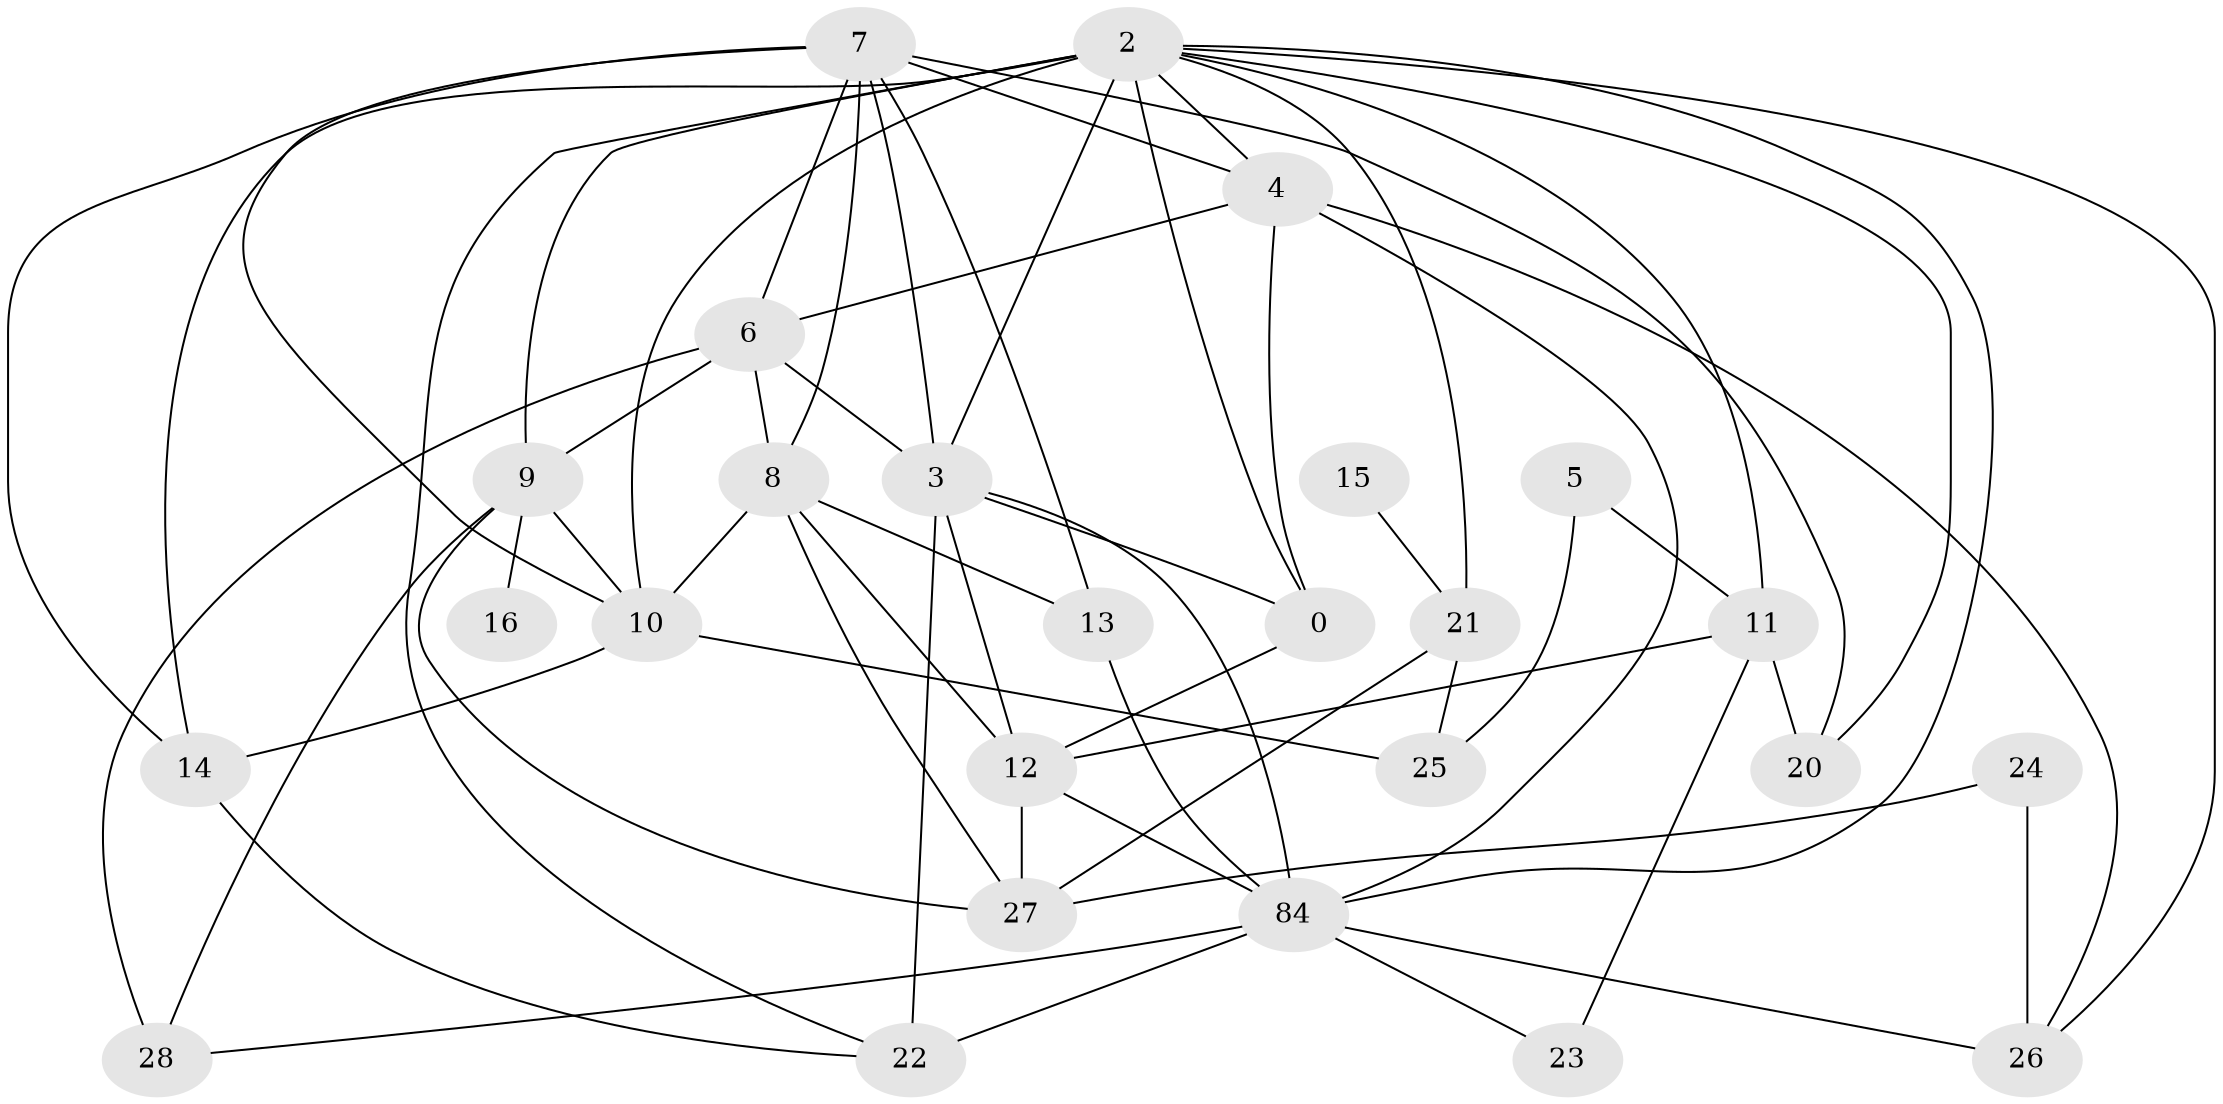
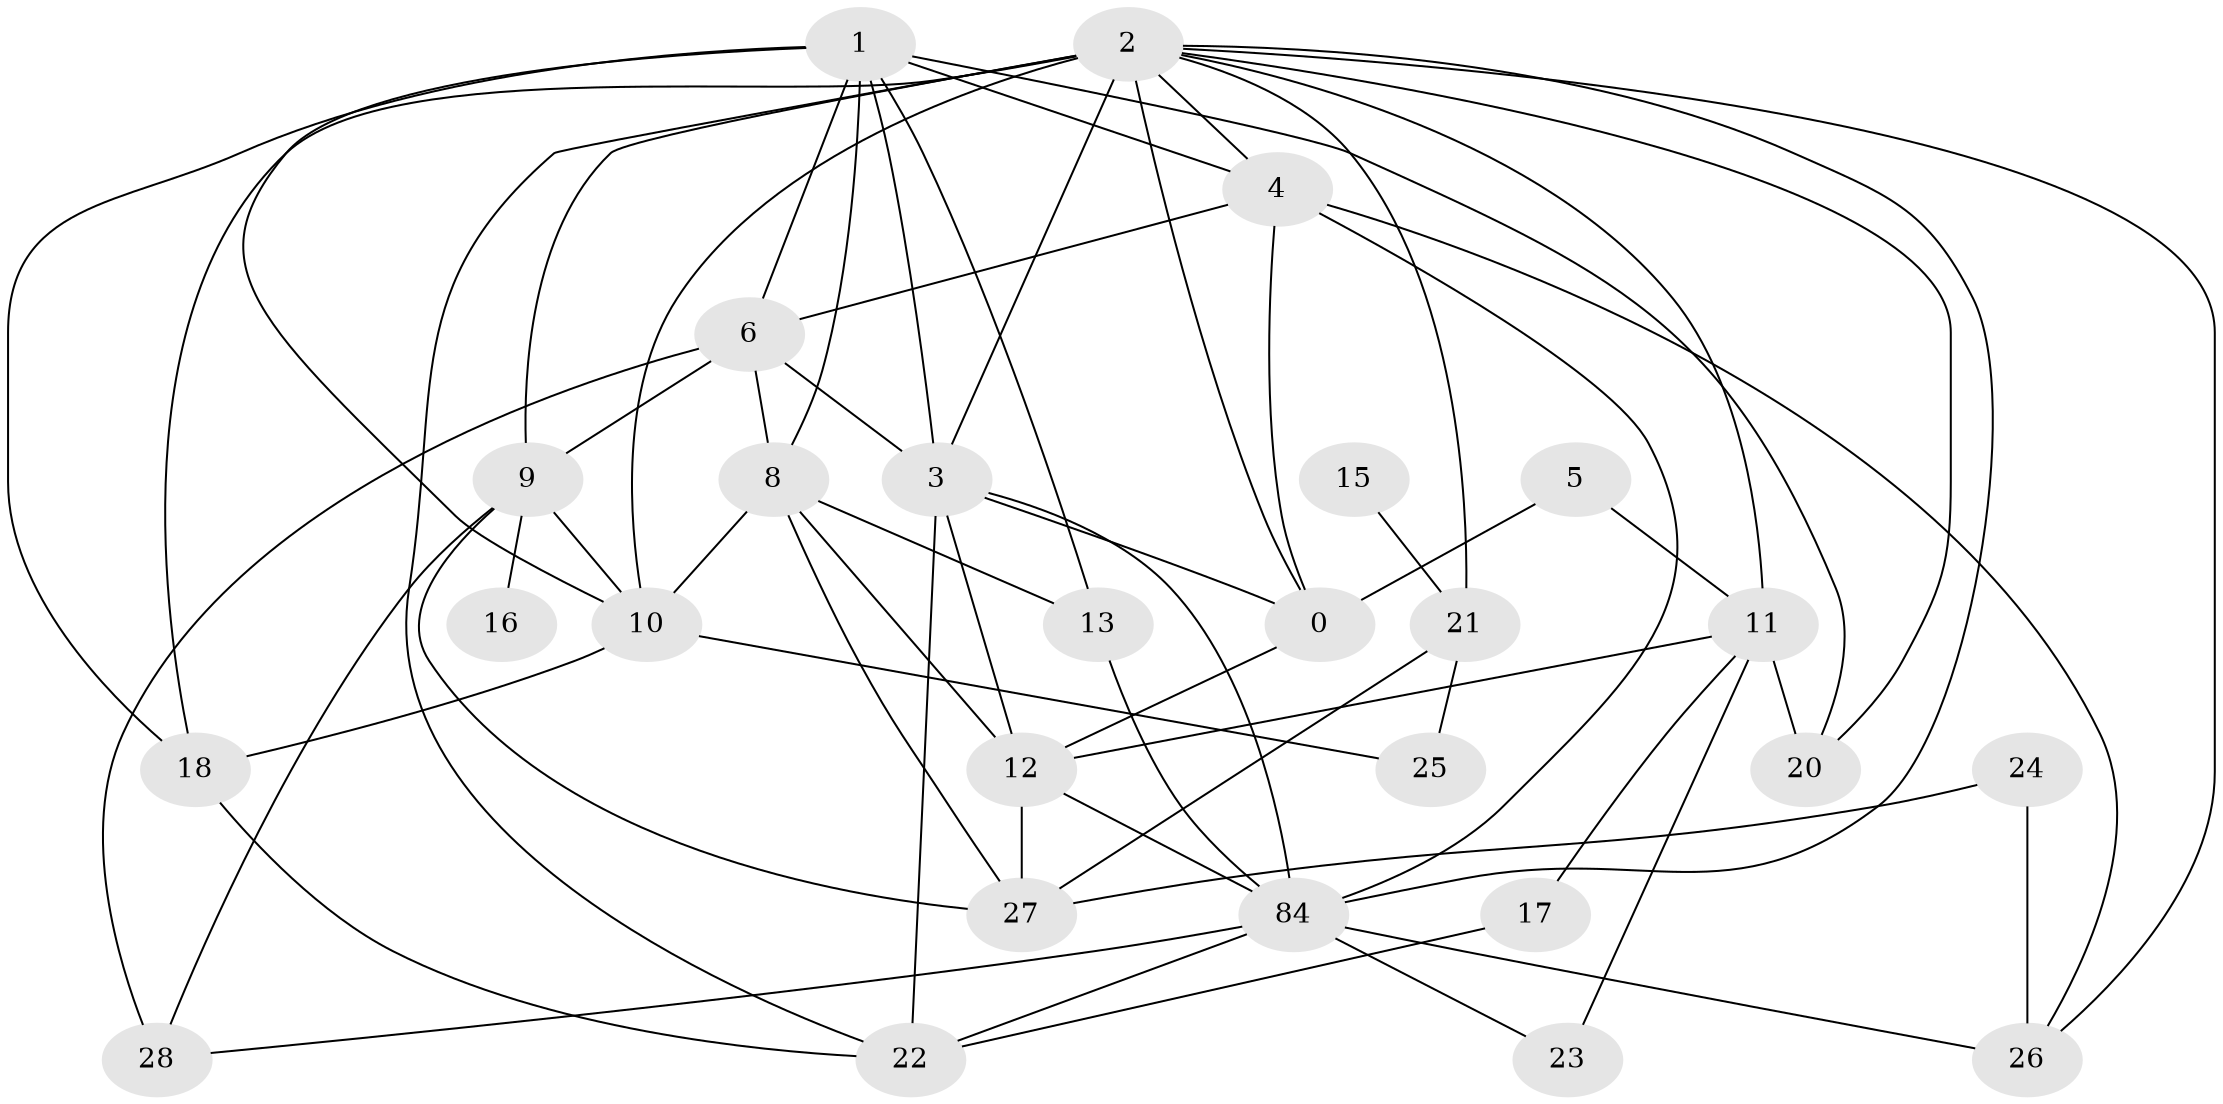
node "7": label "7" -> "1"
edge "5" -- "25": now "5" -- "0"
node "14": label "14" -> "18"
node "17": added
